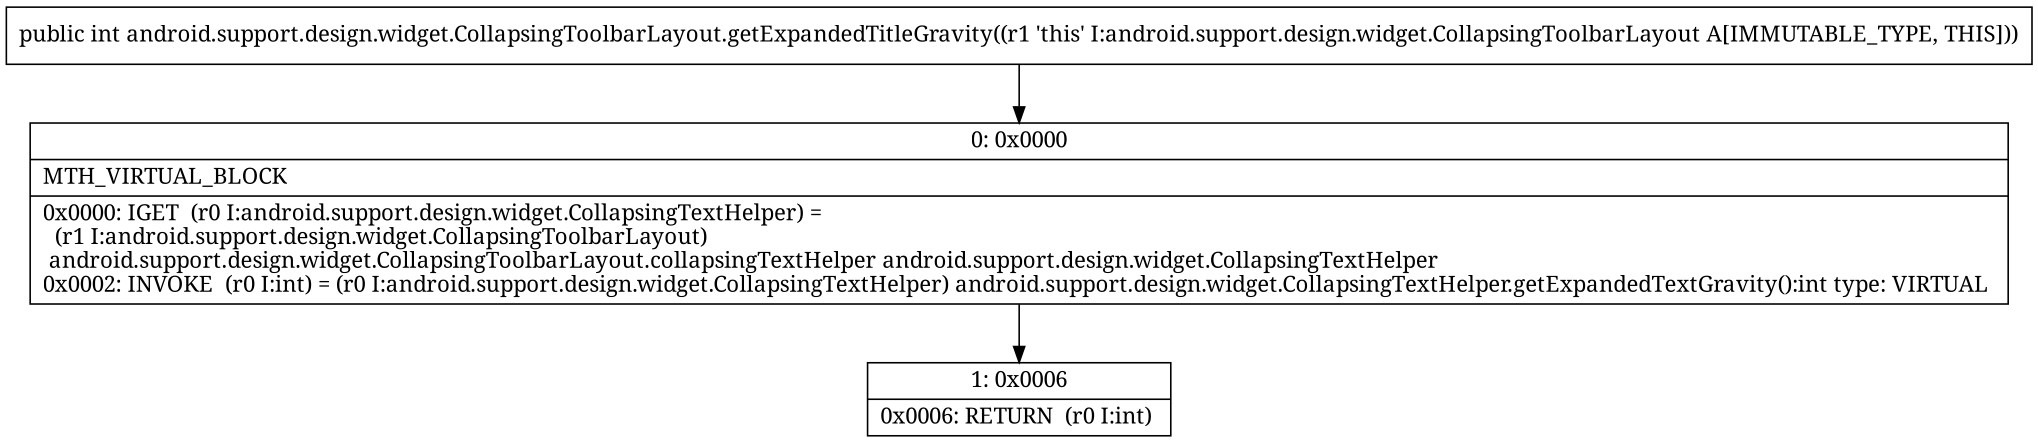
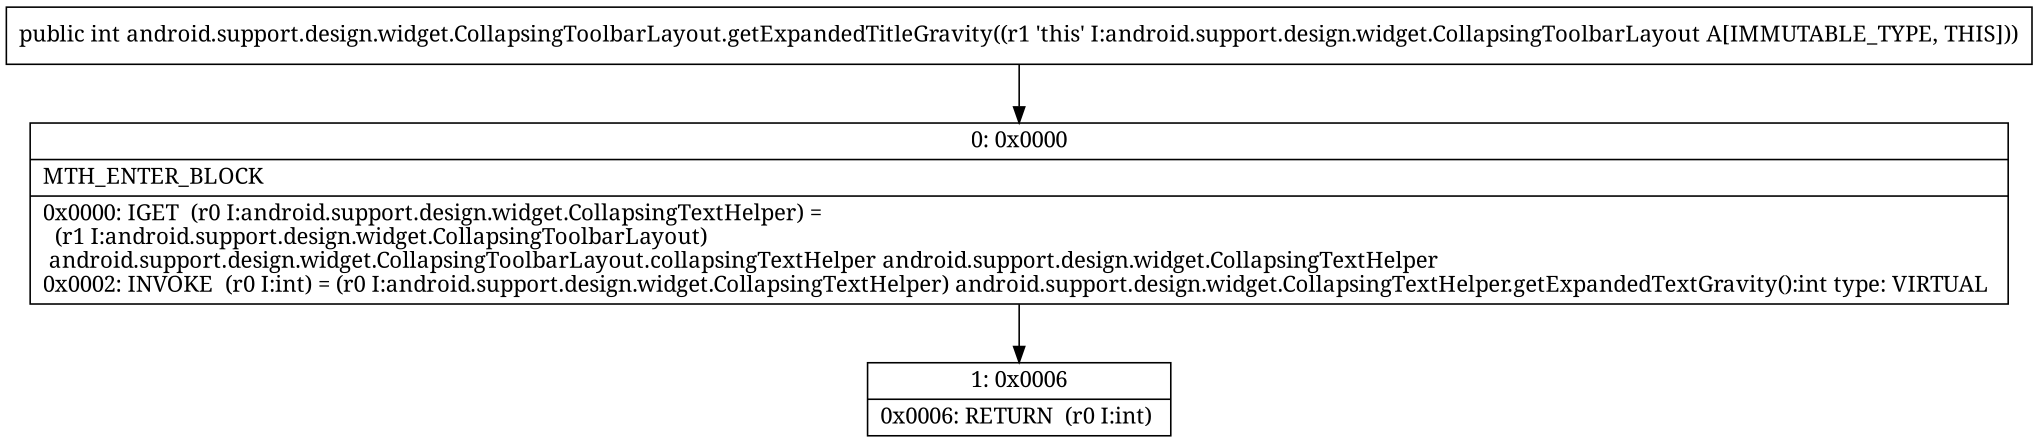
node "0: 0x0000": text "MTH_VIRTUAL_BLOCK" -> "MTH_ENTER_BLOCK"
